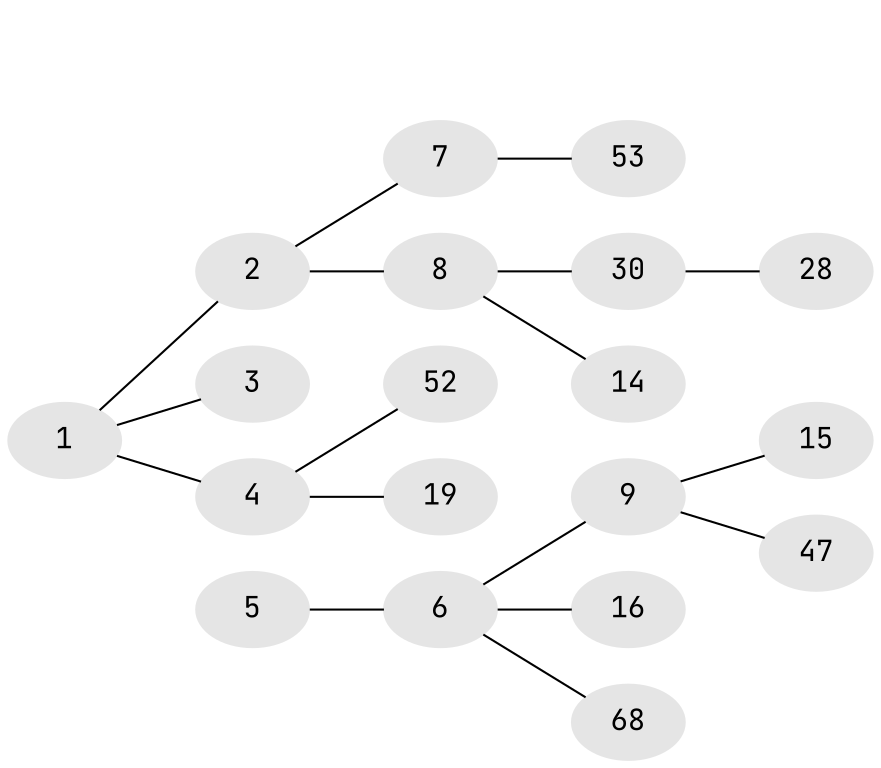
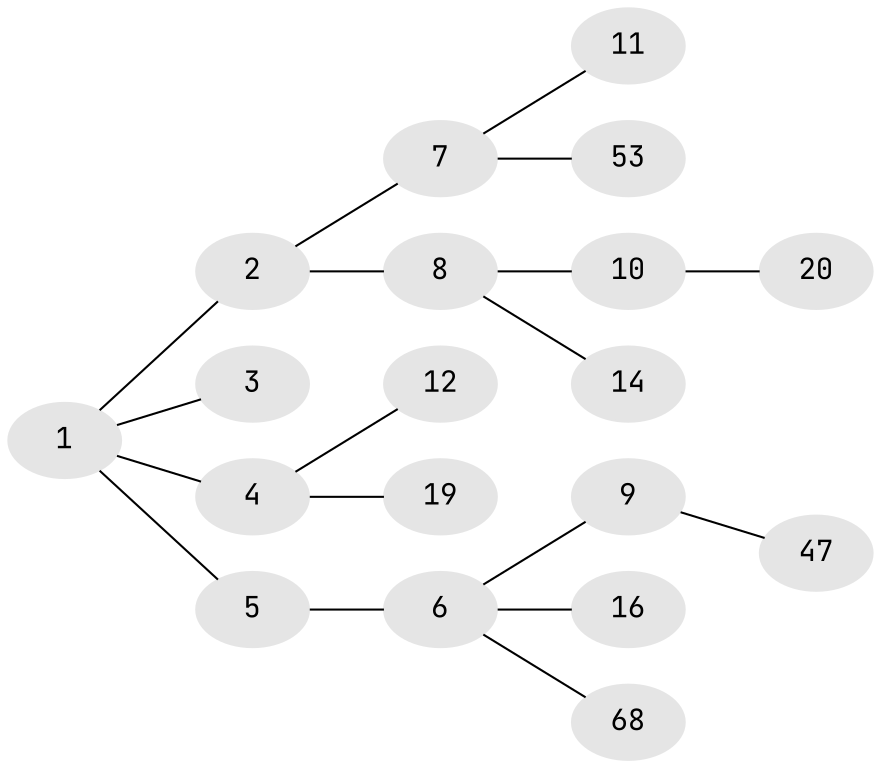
node "11": added
node "30": label "30" -> "10"
node "28": label "28" -> "20"
node "52": label "52" -> "12"
node "15": removed
edge "1" -- "5": added
